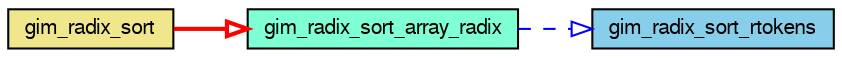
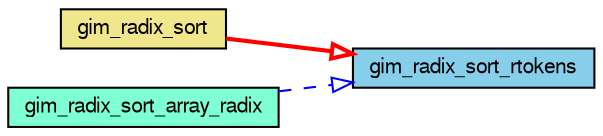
edge "gim_radix_sort" -> "gim_radix_sort_array_radix": now "gim_radix_sort" -> "gim_radix_sort_rtokens"
